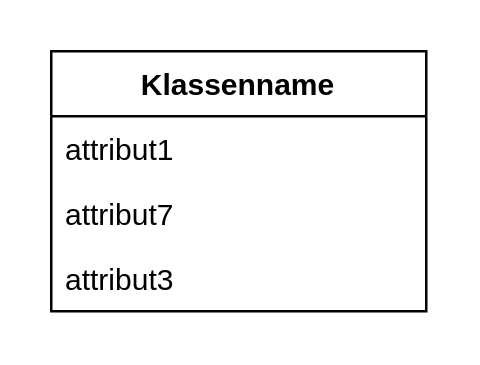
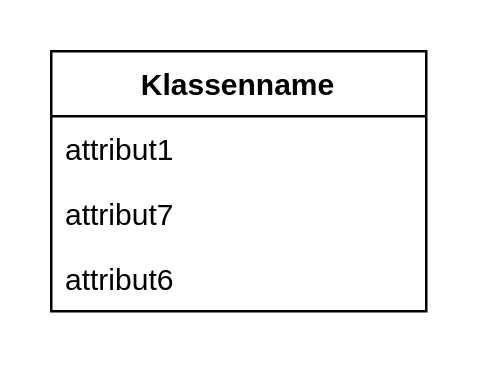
node "attribut3": label "attribut3" -> "attribut6"
